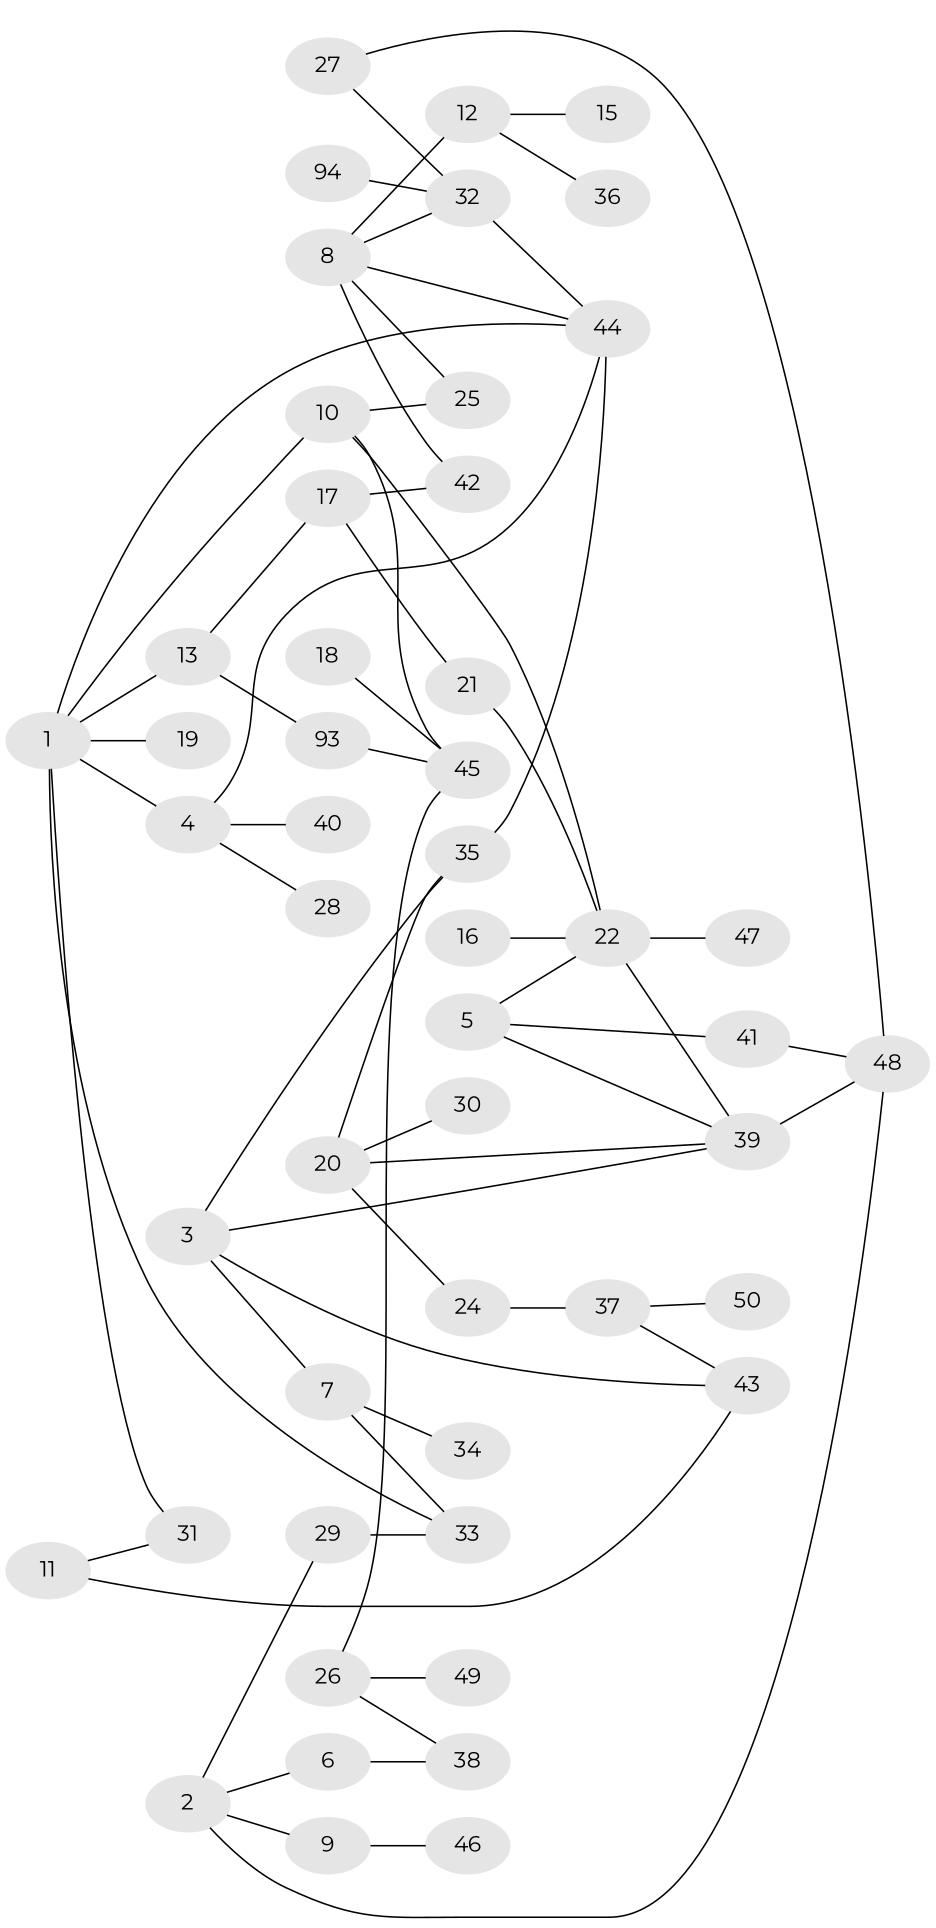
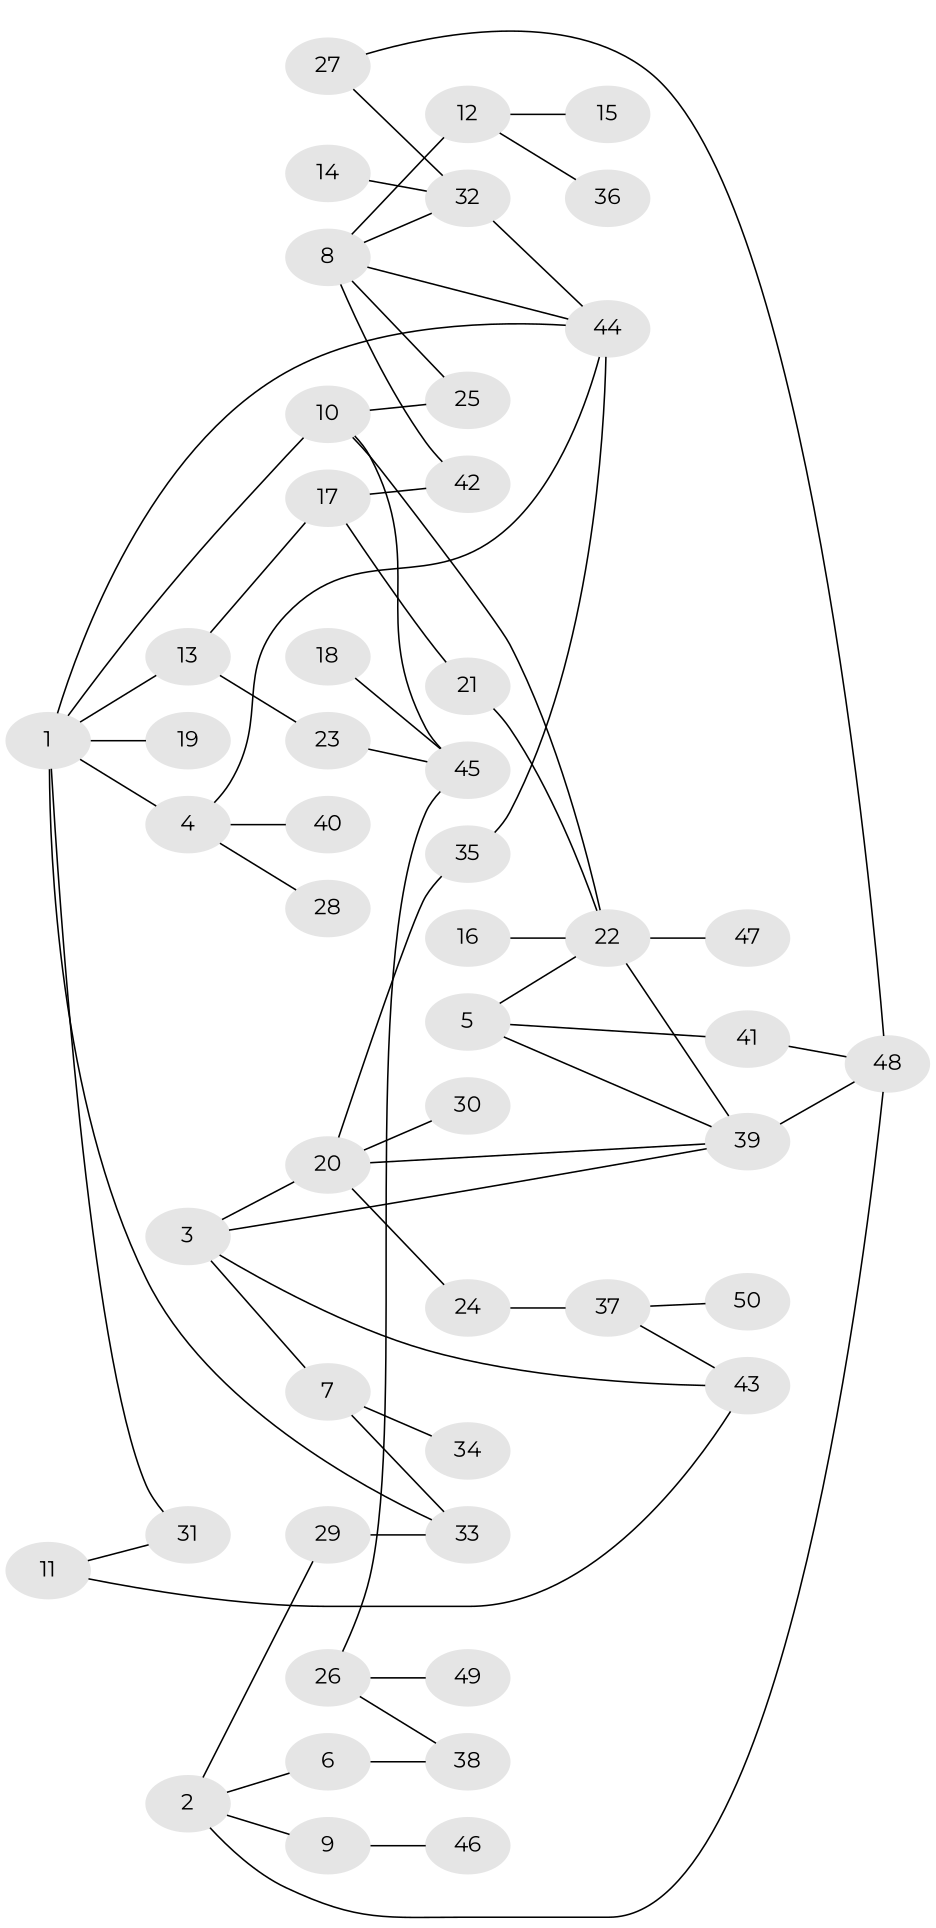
node "94": label "94" -> "14"
node "93": label "93" -> "23"
edge "35" -- "3": now "20" -- "3"
